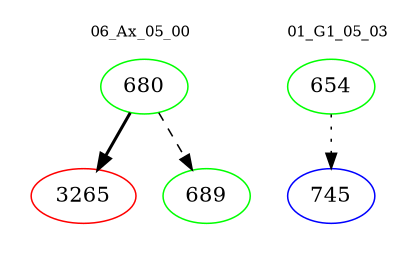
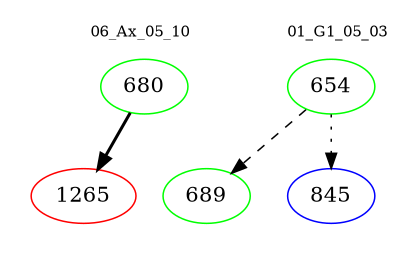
cluster "06_Ax_05_00": label "06_Ax_05_00" -> "06_Ax_05_10"
edge "680" -> "689": now "654" -> "689"
node "3265": label "3265" -> "1265"
node "745": label "745" -> "845"
